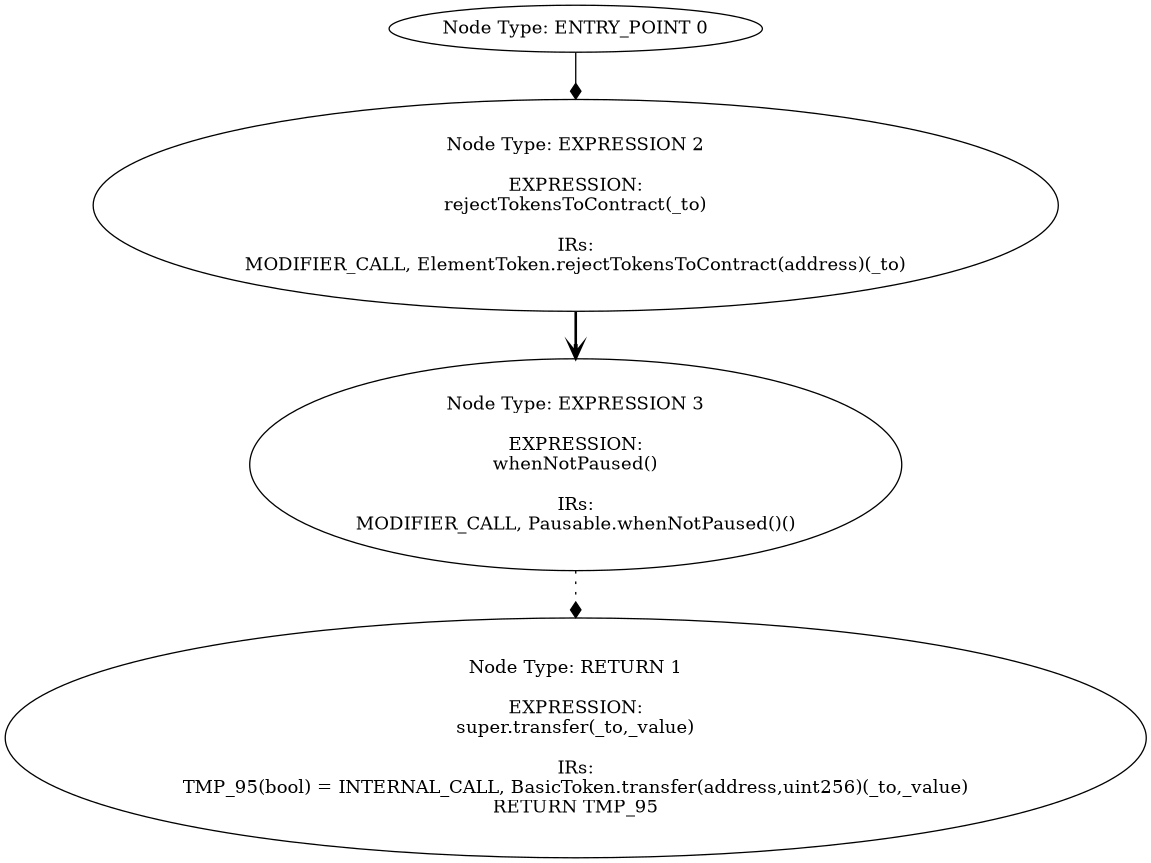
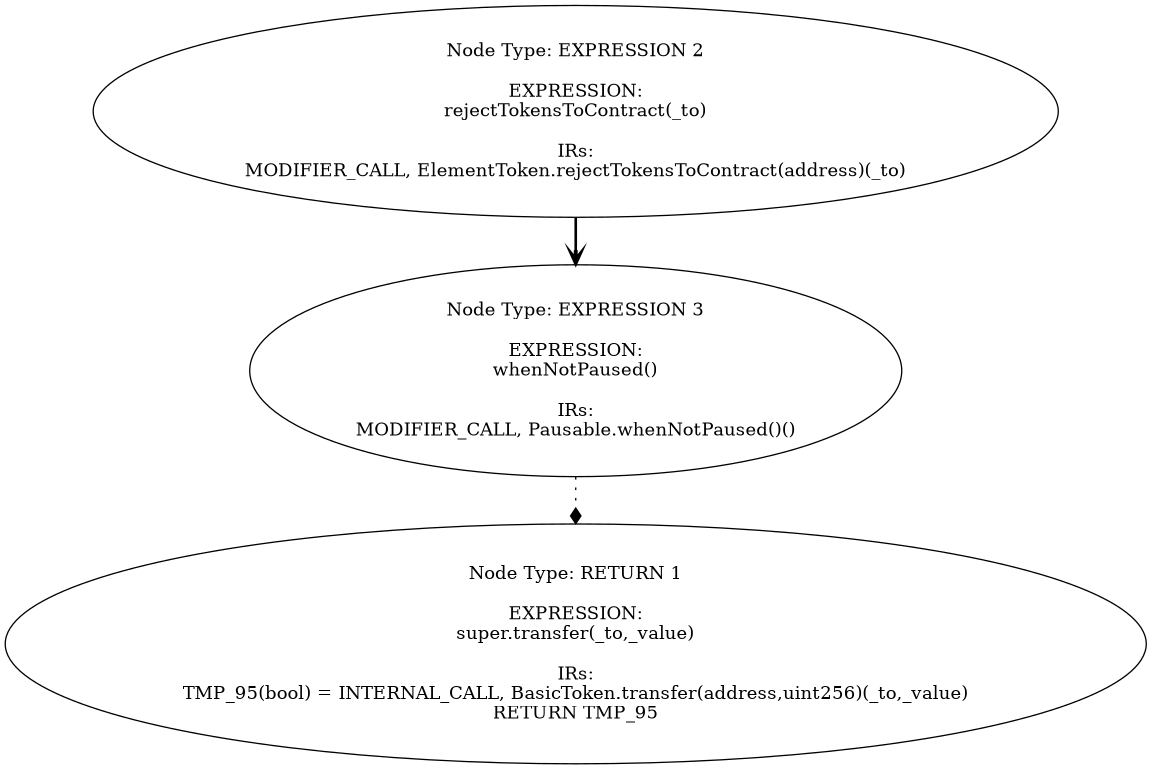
node "Node Type: ENTRY_POINT 0": removed
